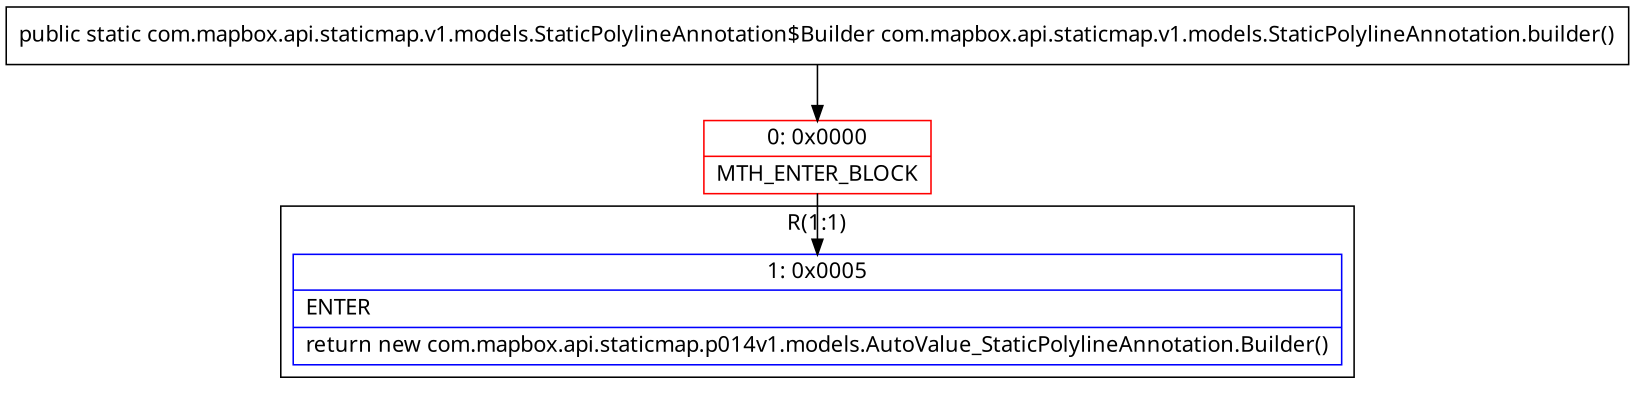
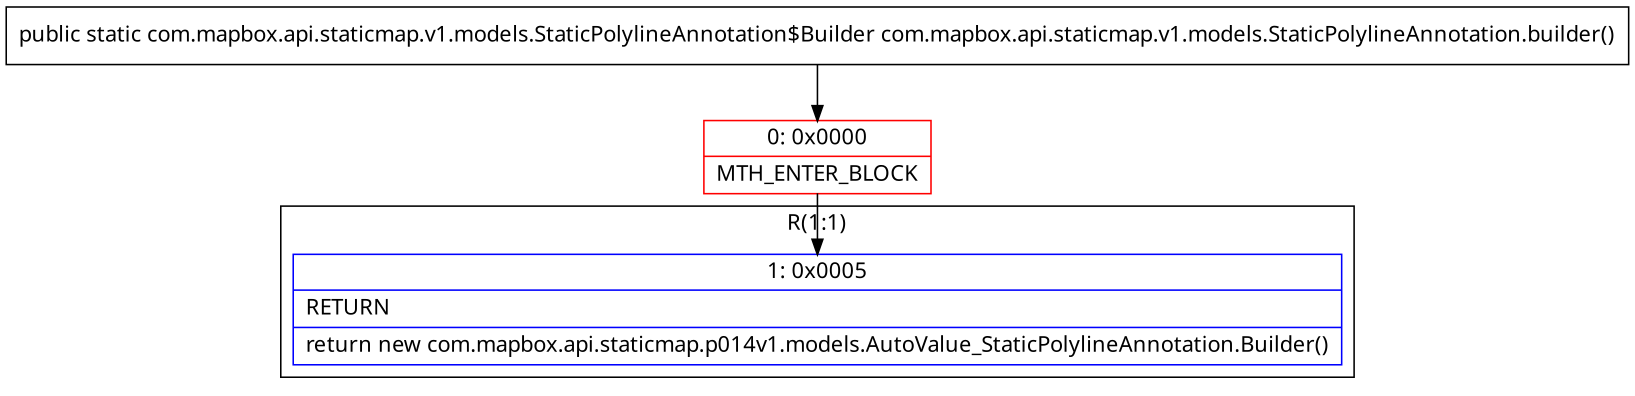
node "1: 0x0005": text "ENTER" -> "RETURN"
